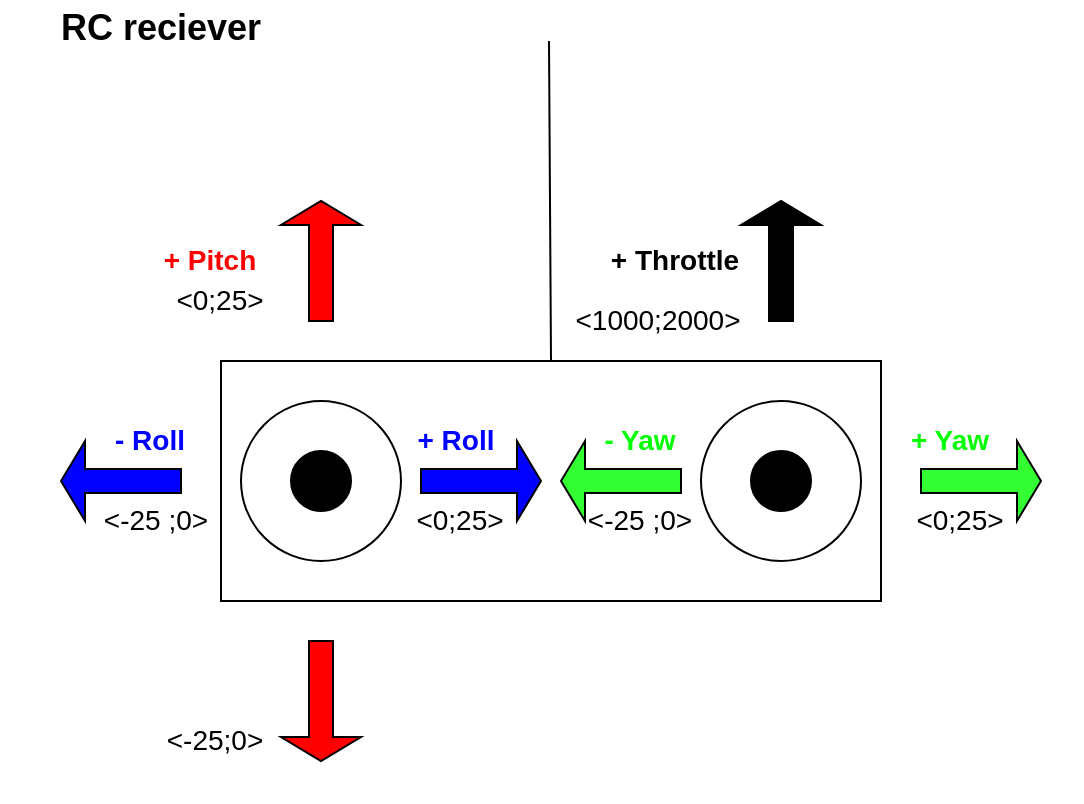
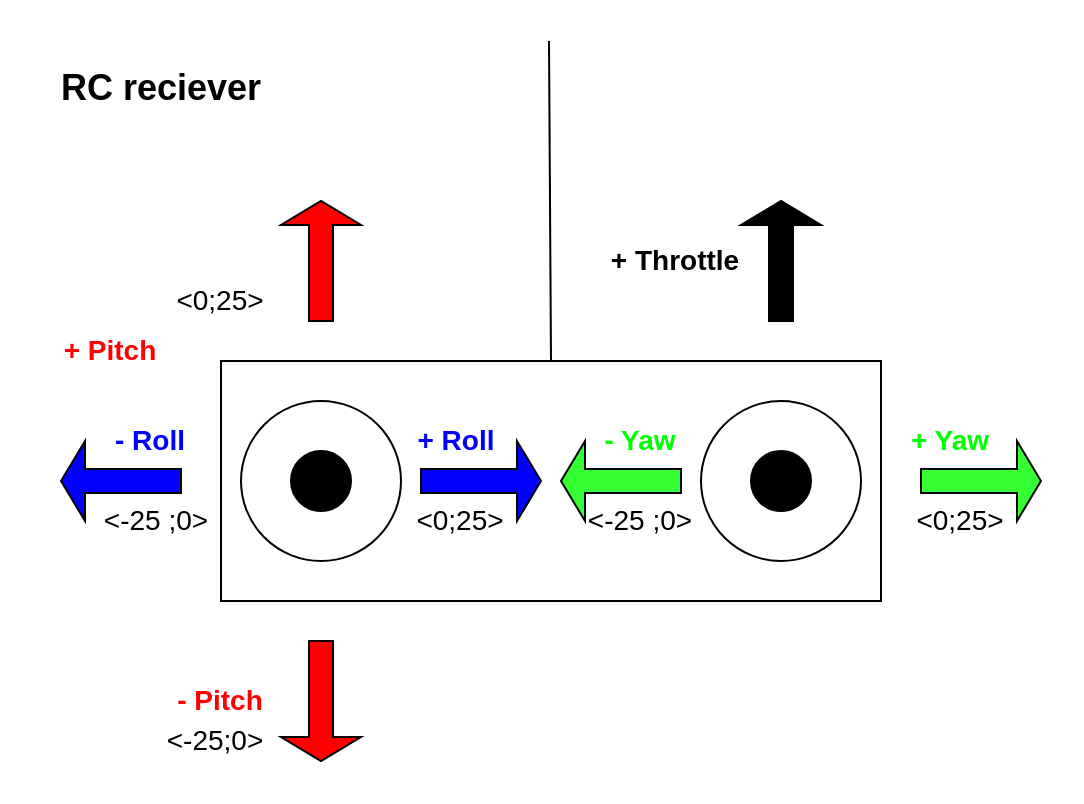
node "RC reciever": moved (162, 29) -> (162, 89)
node "+ Pitch": moved (211, 261) -> (111, 351)
node "<1000;2000>": removed
node "- Pitch": added
